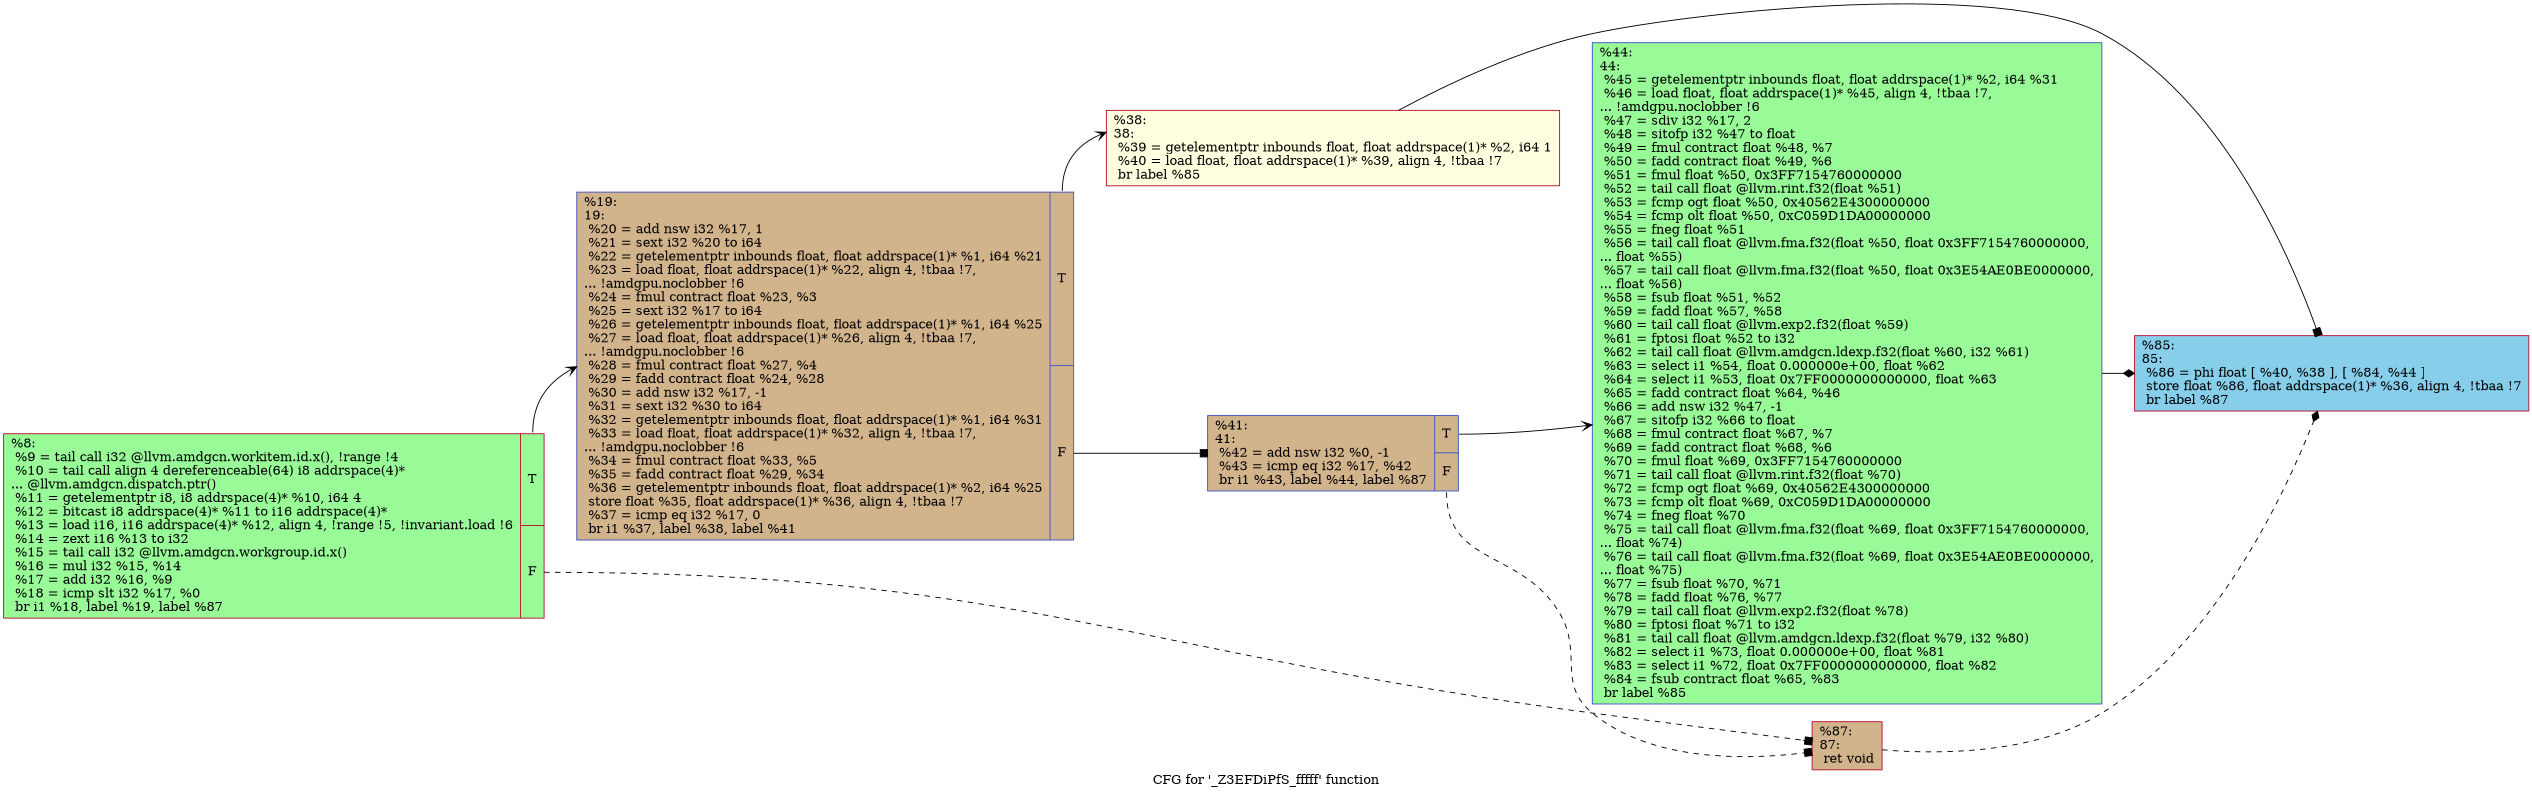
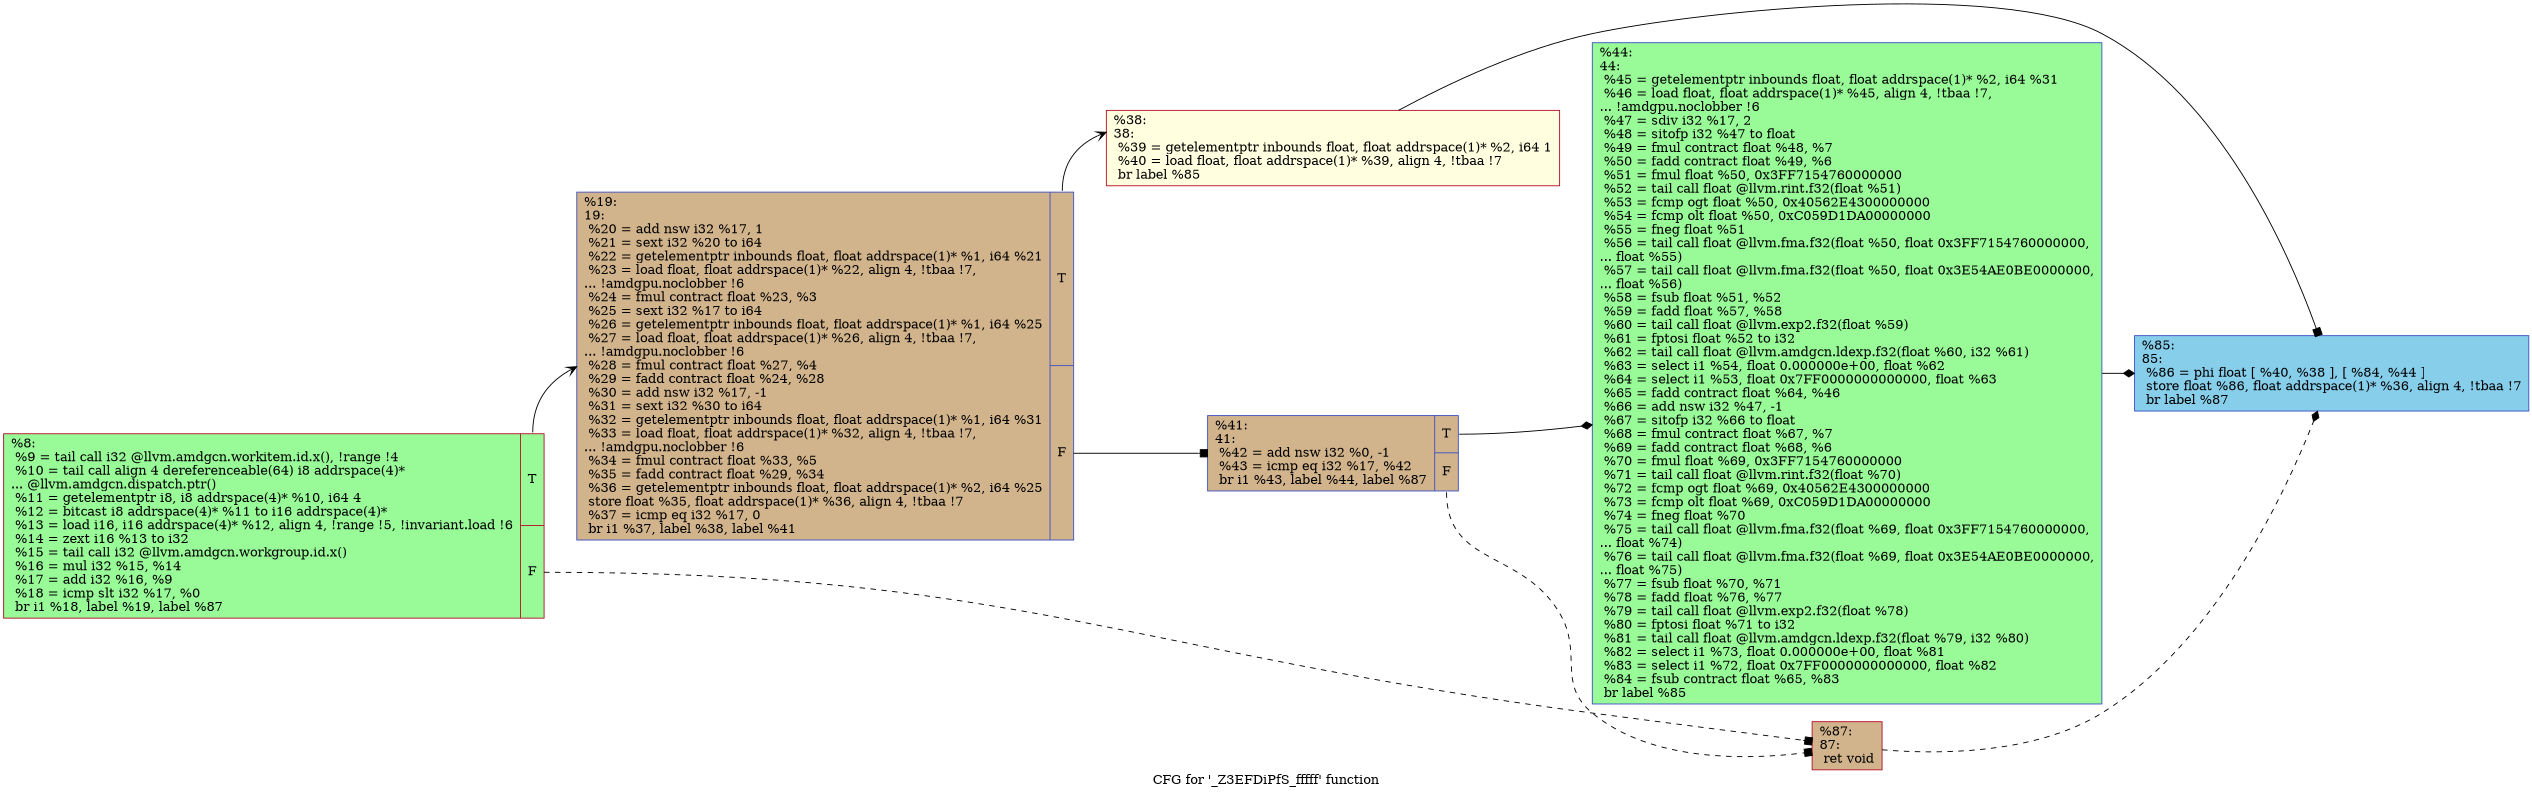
node "%85:": color #b70d28ff -> #3d50c3ff
edge "%41:" -> "%44:": arrowhead vee -> diamond
